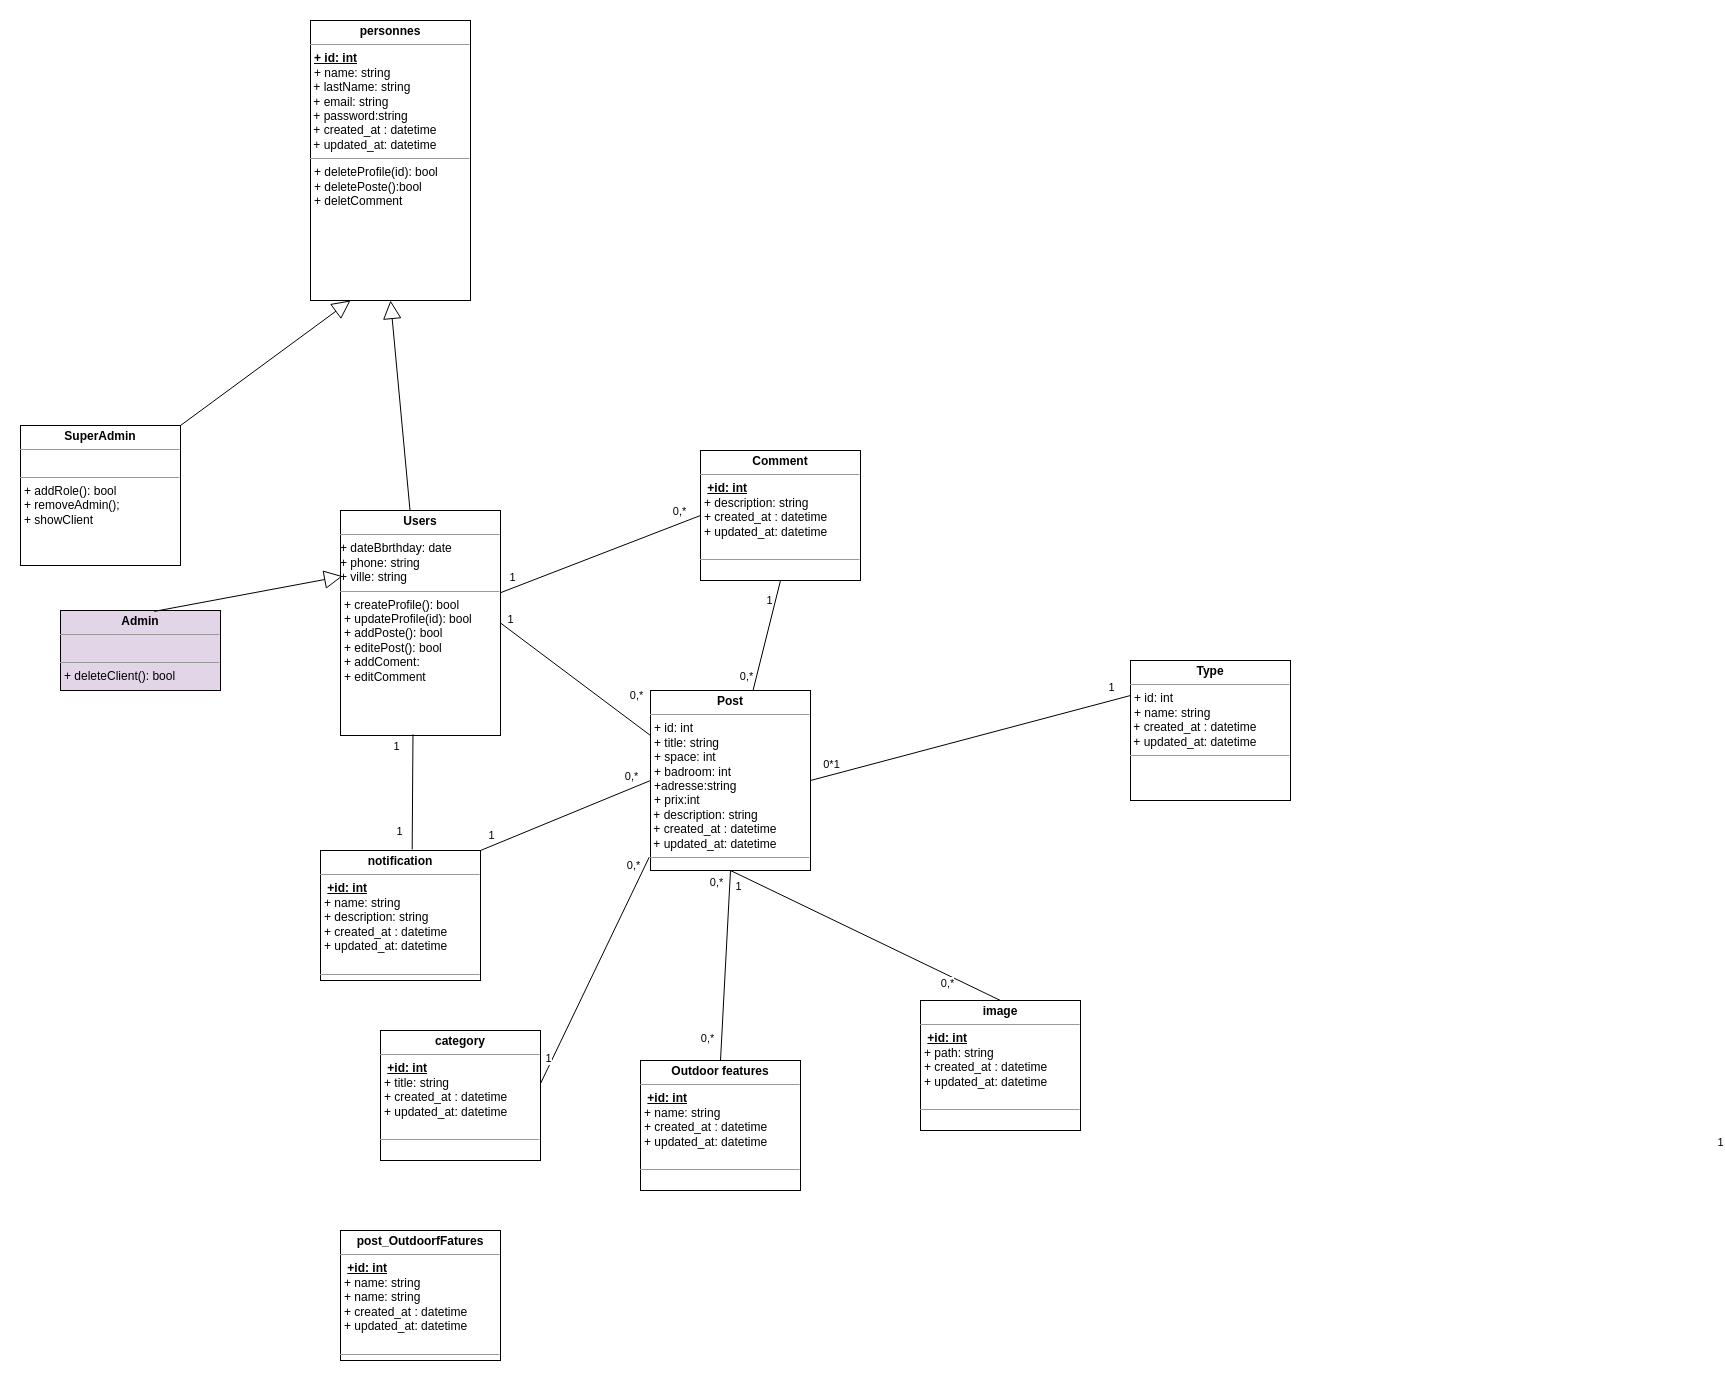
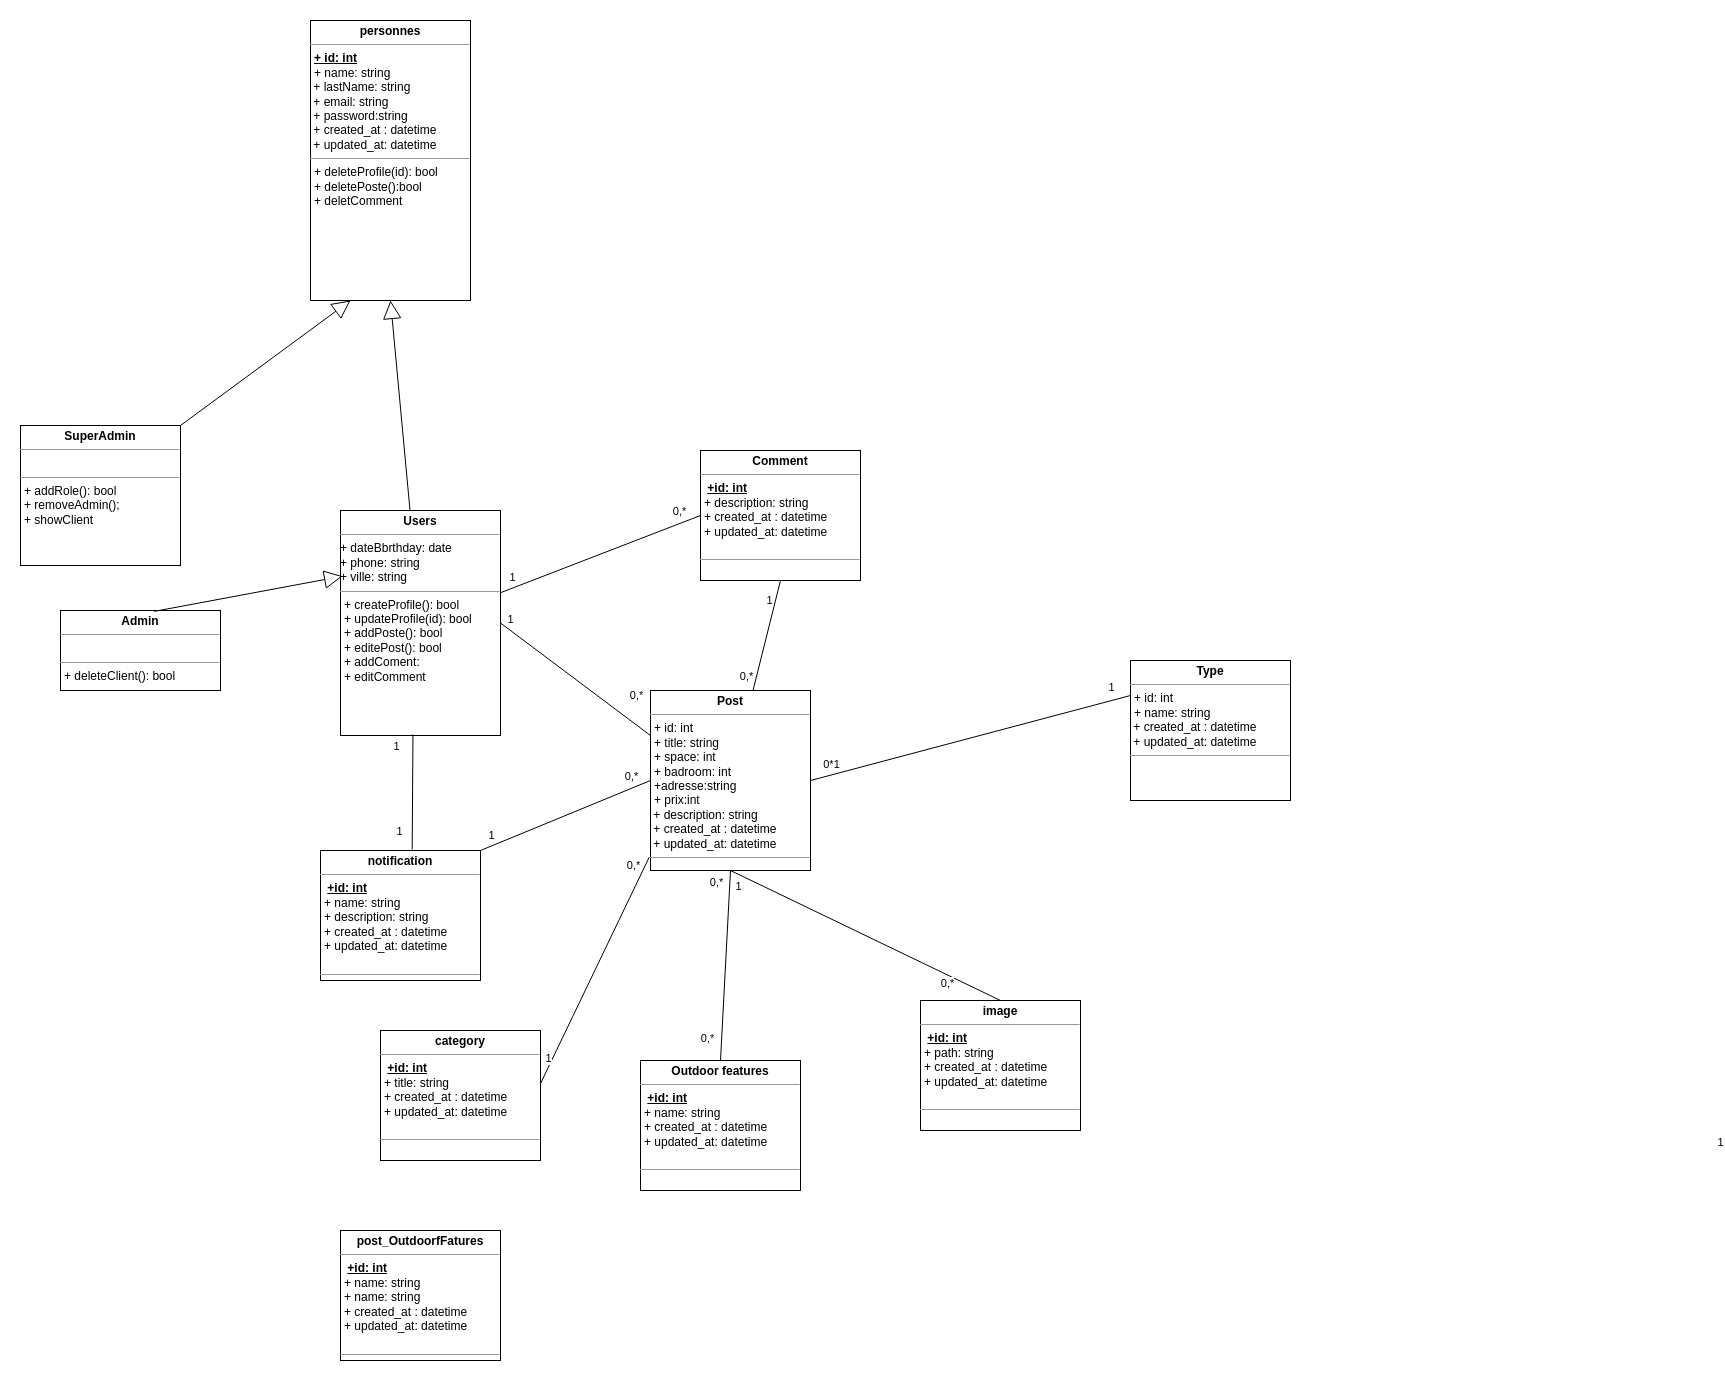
node "Admin + deleteClient(): bool": fillcolor #e1d5e7 -> #ffffff
